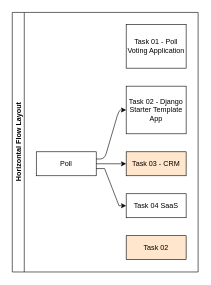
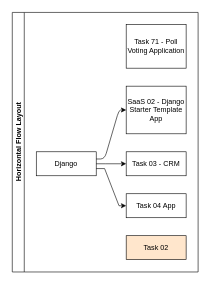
node "Task 01 - Poll Voting Application": label "Task 01 - Poll Voting Application" -> "Task 71 - Poll Voting Application"
node "Task 02 - Django Starter Template App": label "Task 02 - Django Starter Template App" -> "SaaS 02 - Django Starter Template App"
node "Poll": label "Poll" -> "Django"
node "Task 03 - CRM": fillcolor #ffe6cc -> #ffffff
node "Task 04 SaaS": label "Task 04 SaaS" -> "Task 04 App"
